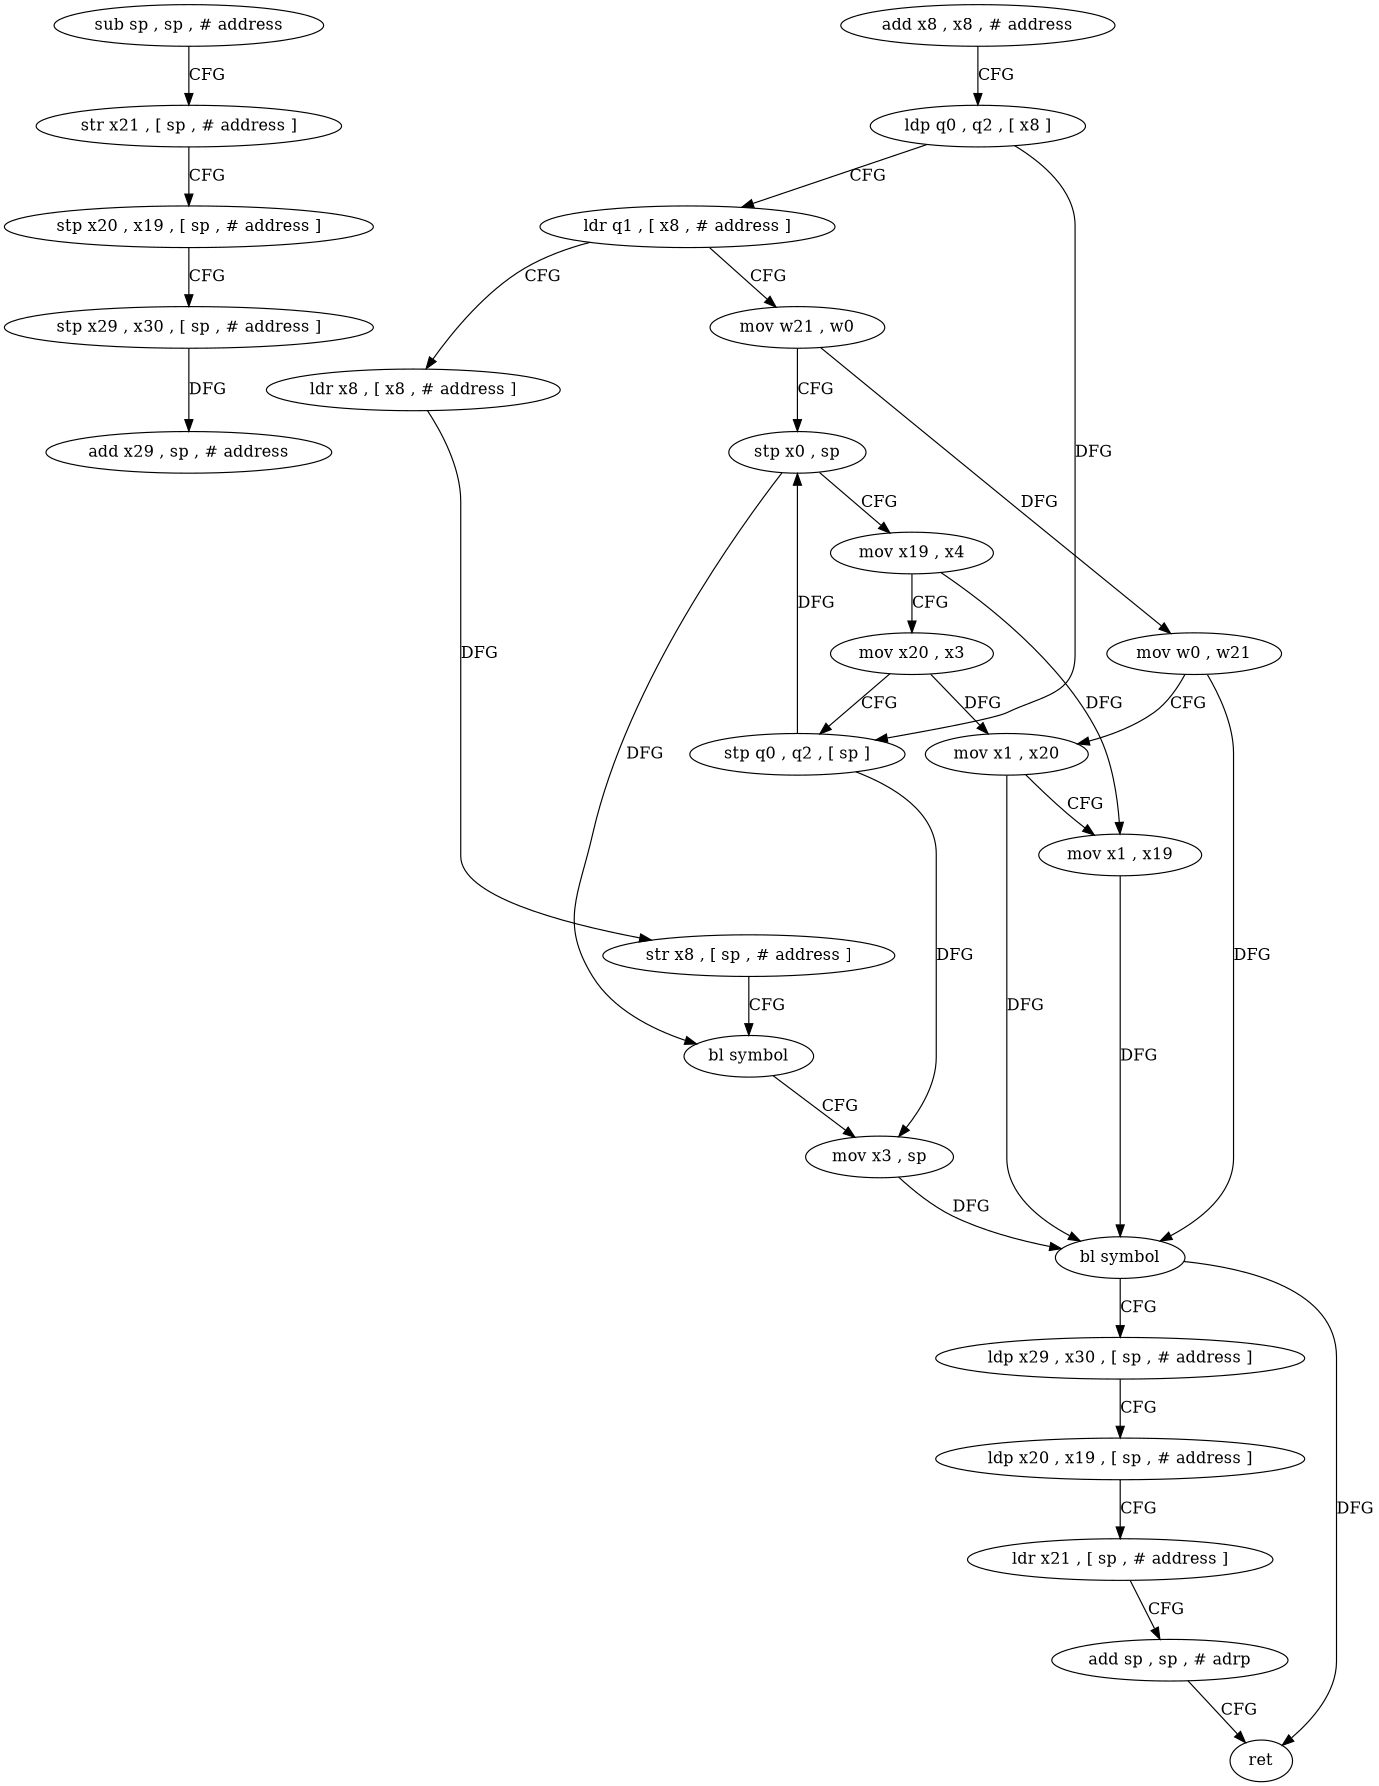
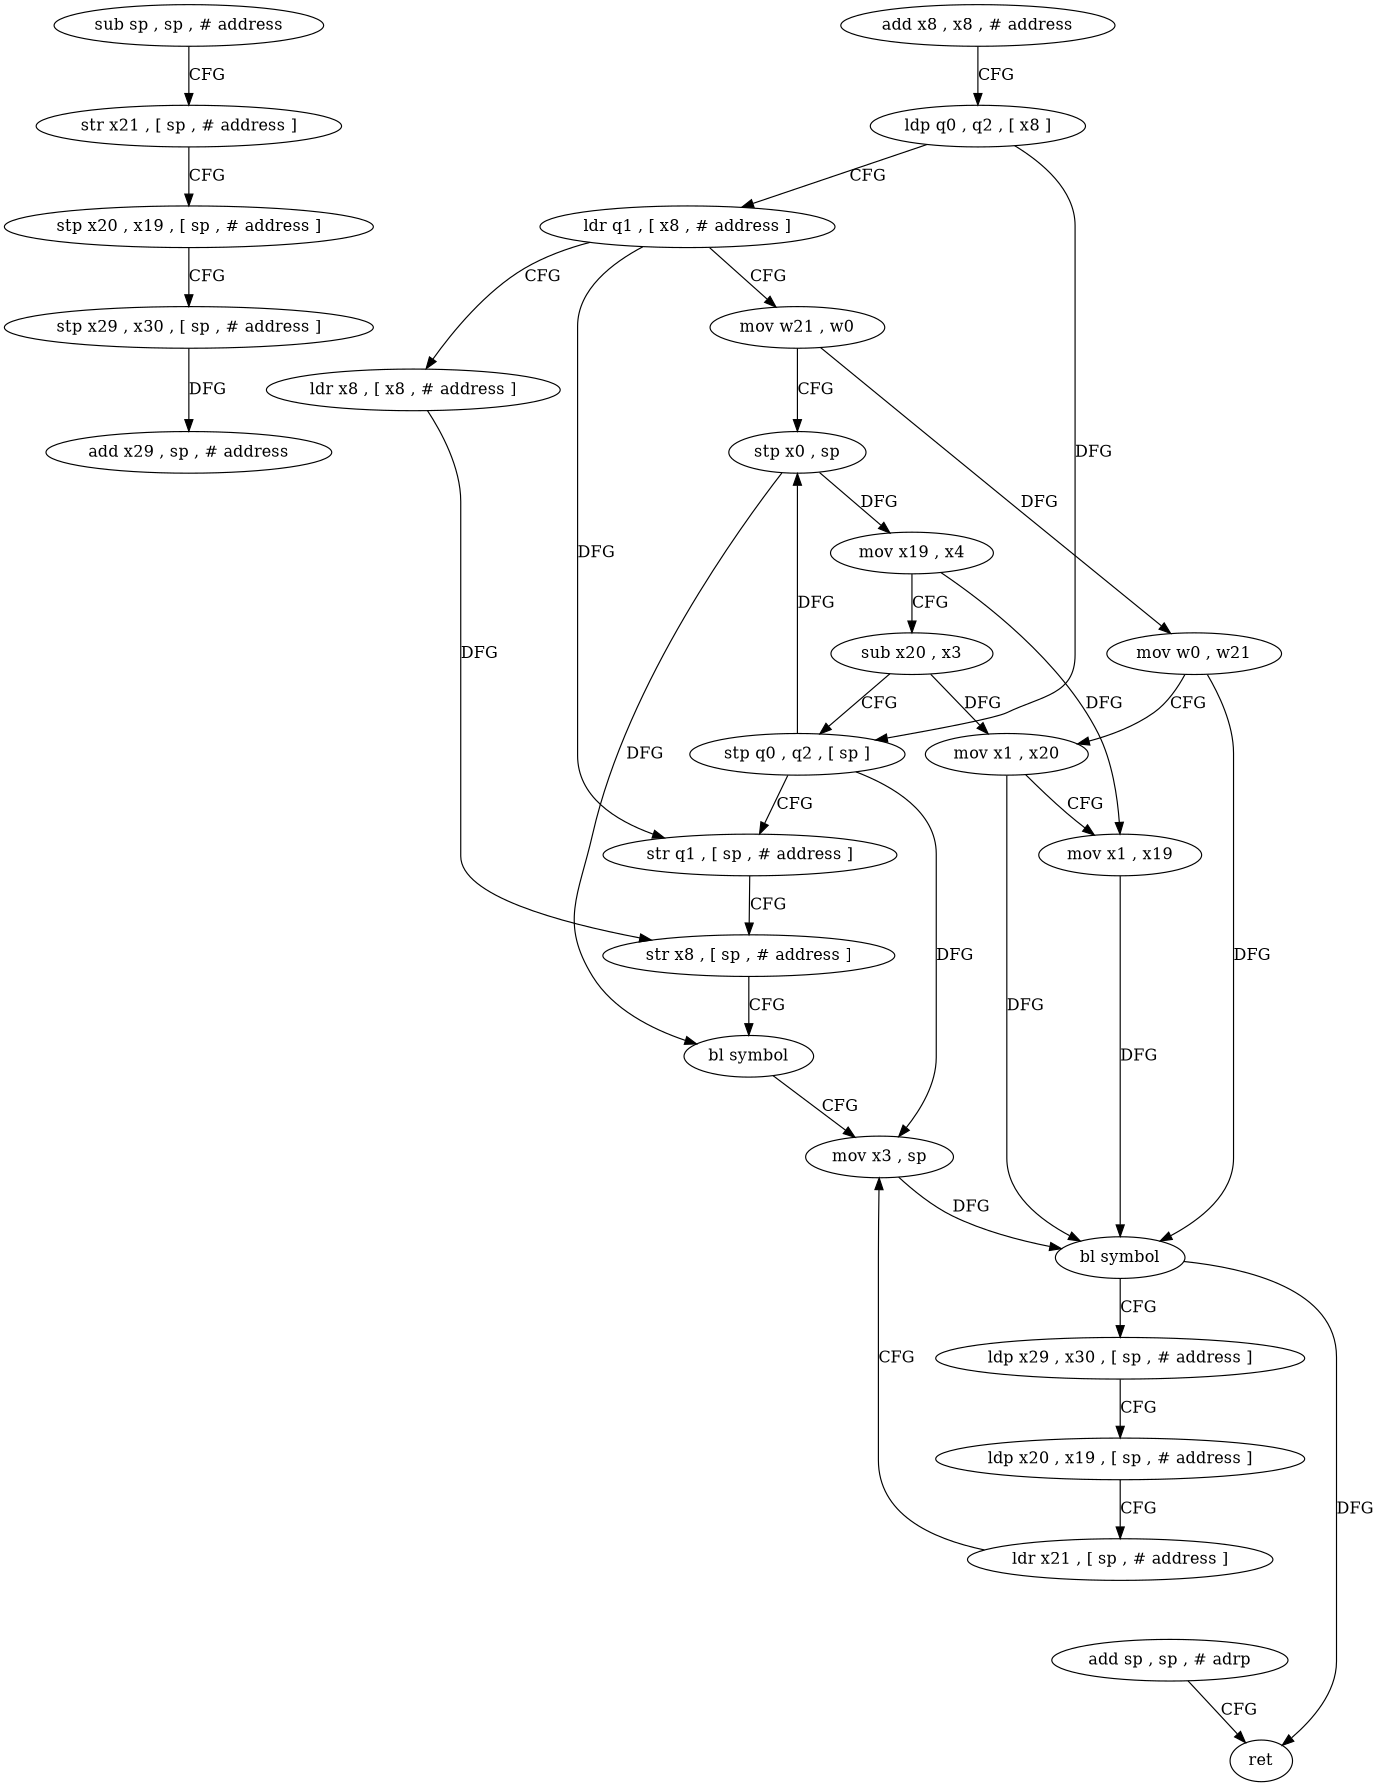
edge "stp x0 , sp" -> "mov x19 , x4": label "CFG" -> "DFG"
node "mov x20 , x3": label "mov x20 , x3" -> "sub x20 , x3"
node "str q1 , [ sp , # address ]": added
edge "ldr x21 , [ sp , # address ]" -> "add sp , sp , # adrp": now "ldr x21 , [ sp , # address ]" -> "mov x3 , sp"
